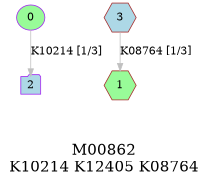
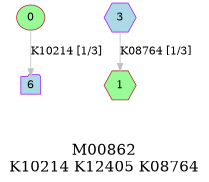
node "0": color purple -> brown
node "3": color brown -> purple
node "2": label "2" -> "6"
